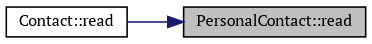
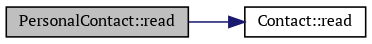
edge "Contact::read" -> "PersonalContact::read": reversed
